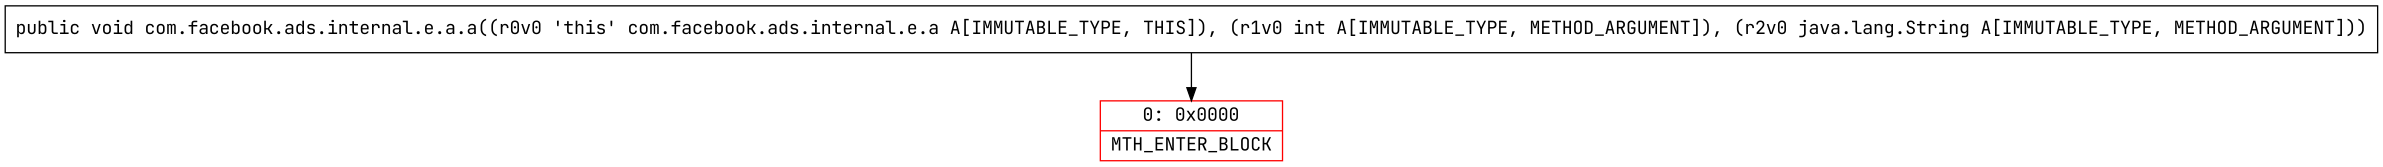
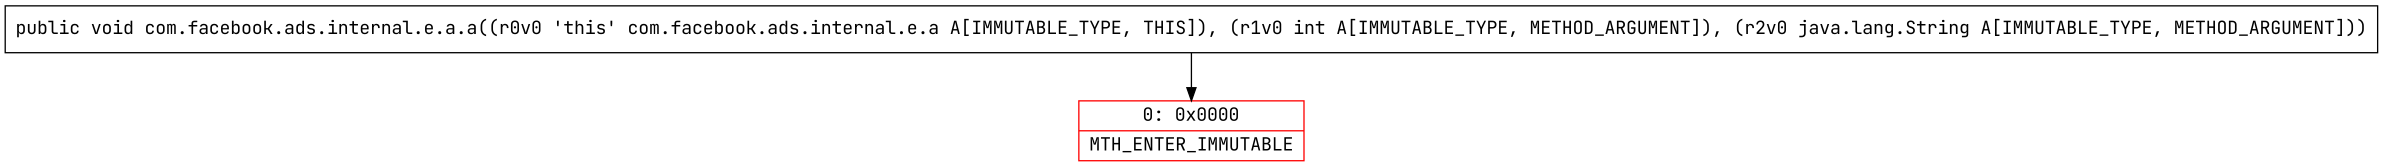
node "0: 0x0000": text "MTH_ENTER_BLOCK" -> "MTH_ENTER_IMMUTABLE"
